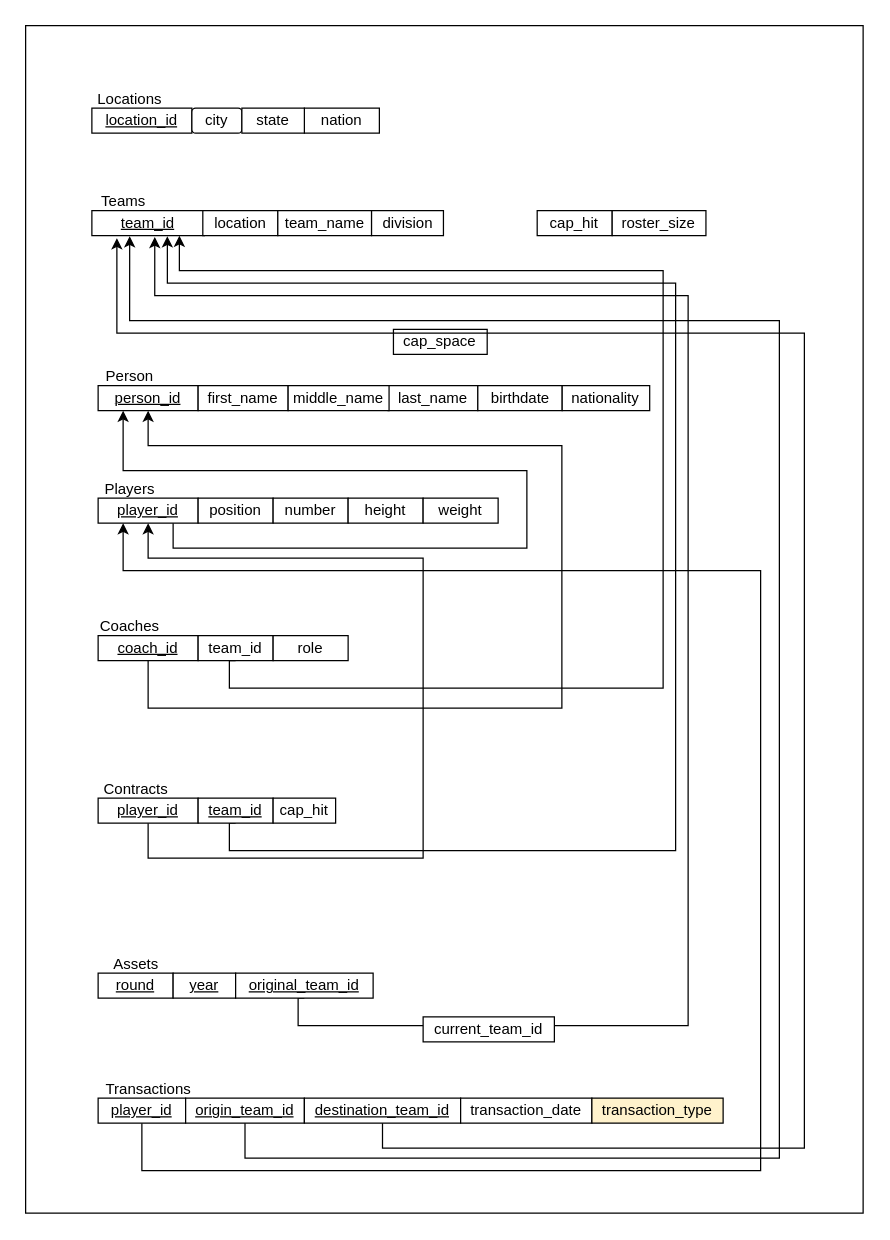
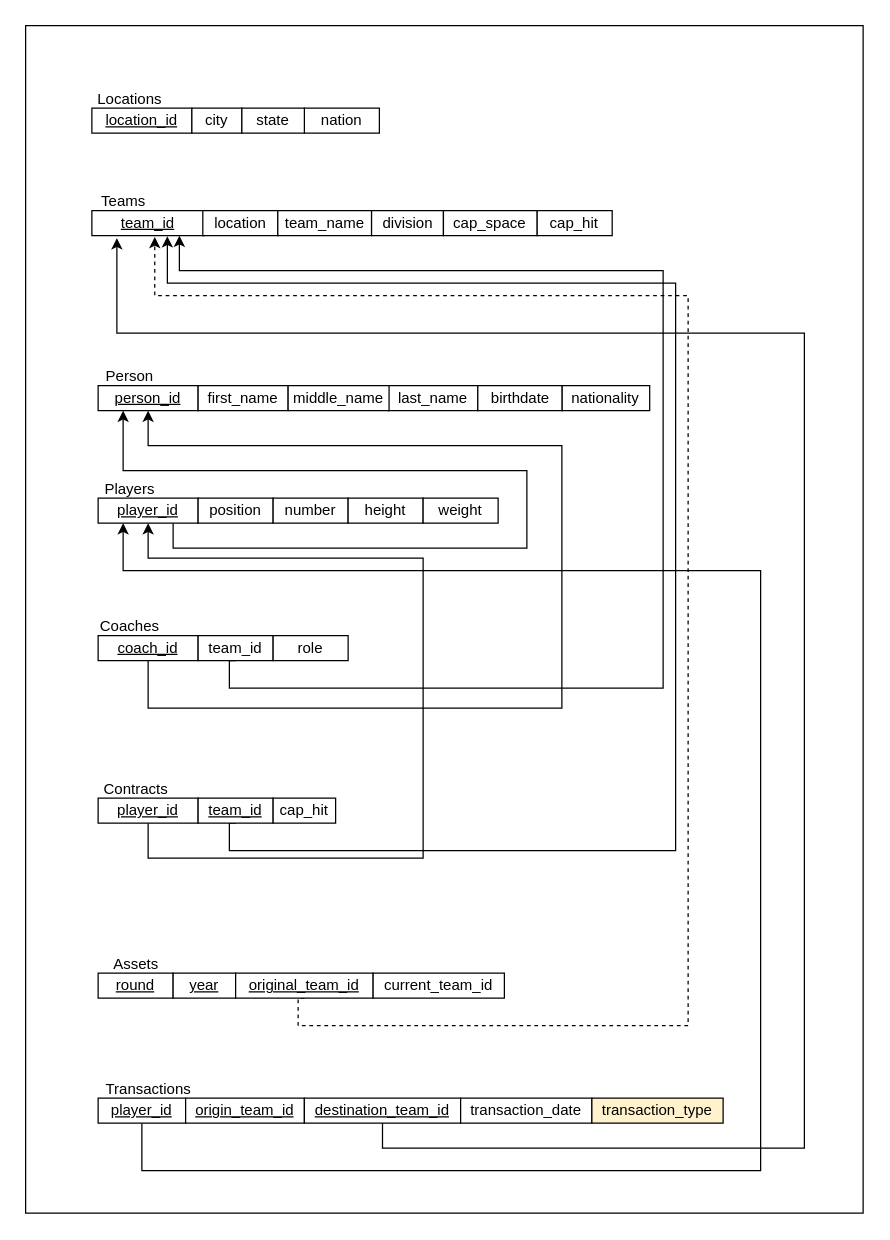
node "city": shape rounded rectangle -> rectangle
node "roster_size": removed
node "cap_space": moved (440, 342) -> (490, 223)
edge "original_team_id" -> "team_id": style solid -> dashed
edge "origin_team_id" -> "team_id": removed
node "current_team_id": moved (489, 1029) -> (439, 986)
